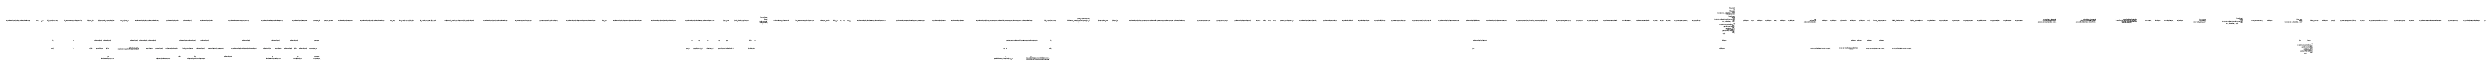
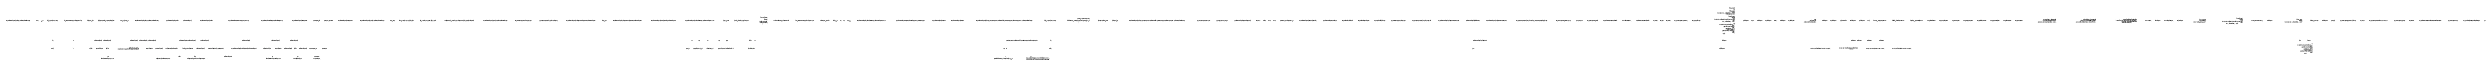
edge "requiredRulesAllMet = false" -> "bool requiredRulesAllMet = true": now "requiredRulesAllMet = false" -> "return requiredRulesAllMet;"
